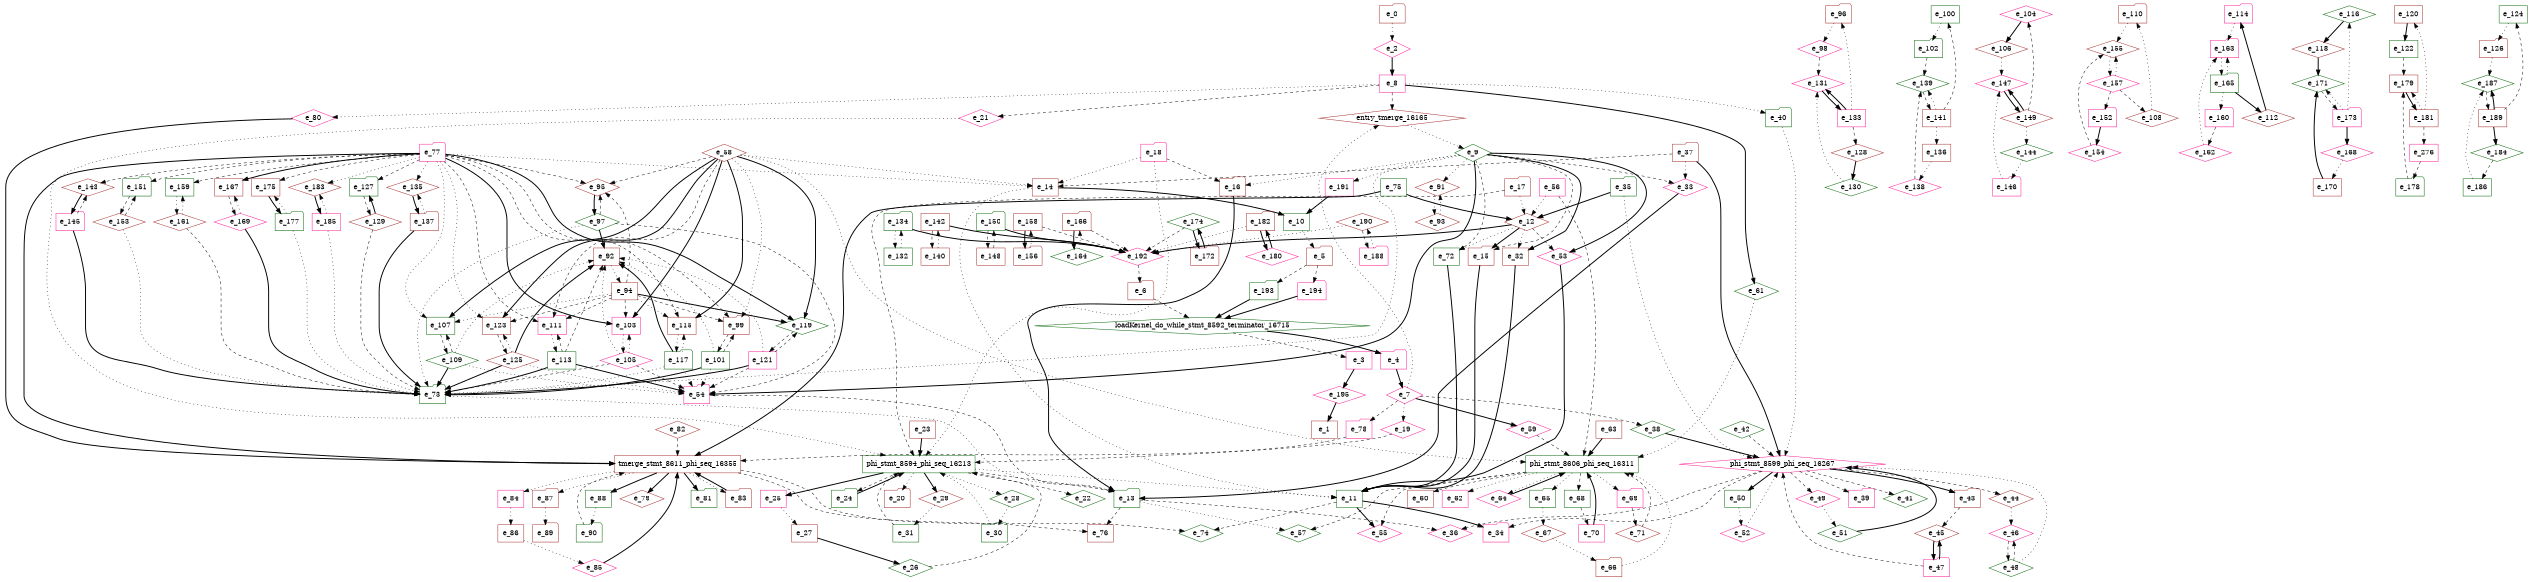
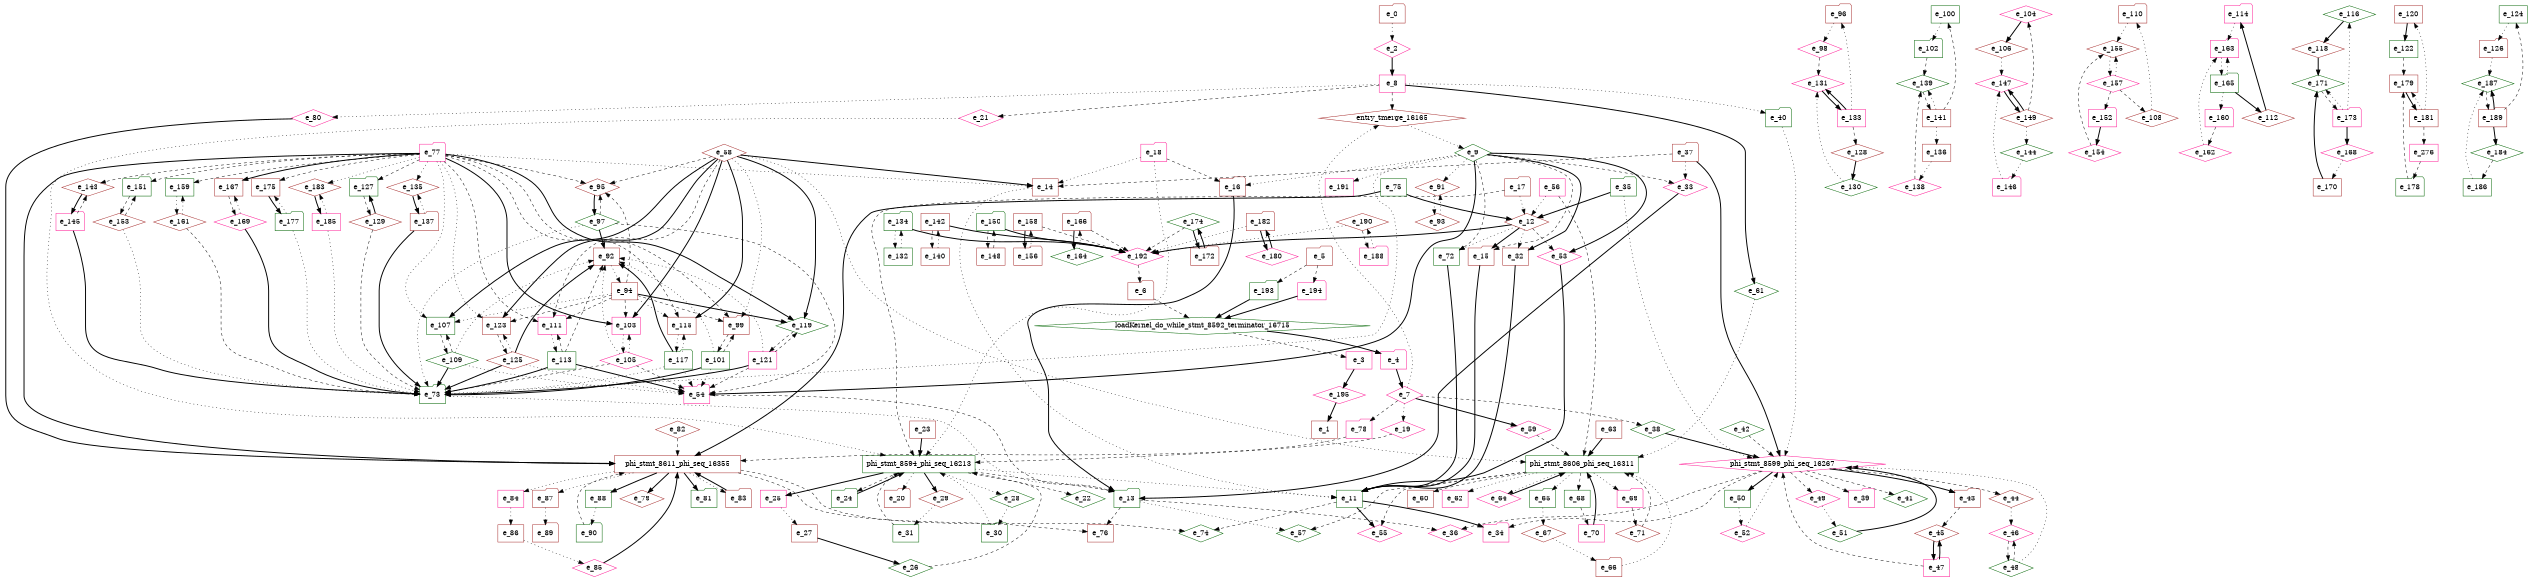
edge "e_58" -> "e_14": style dotted -> bold
node "e_10": removed
node "tmerge_stmt_8611_phi_seq_16355": label "tmerge_stmt_8611_phi_seq_16355" -> "phi_stmt_8611_phi_seq_16355"
